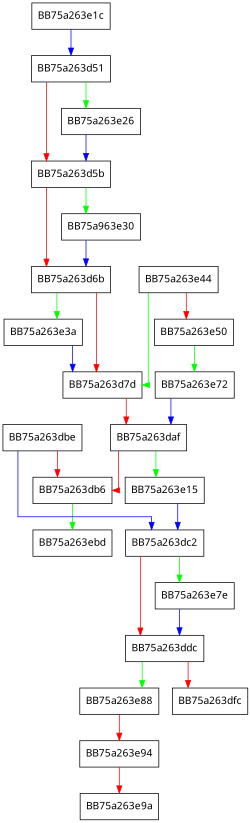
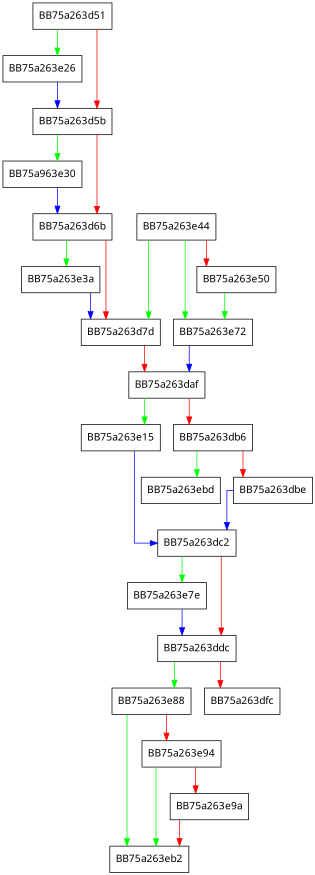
node "BB75a263e1c": removed
edge "BB75a263e44" -> "BB75a263e72": added
edge "BB75a263dbe" -> "BB75a263db6": reversed
node "BB75a263eb2": added
